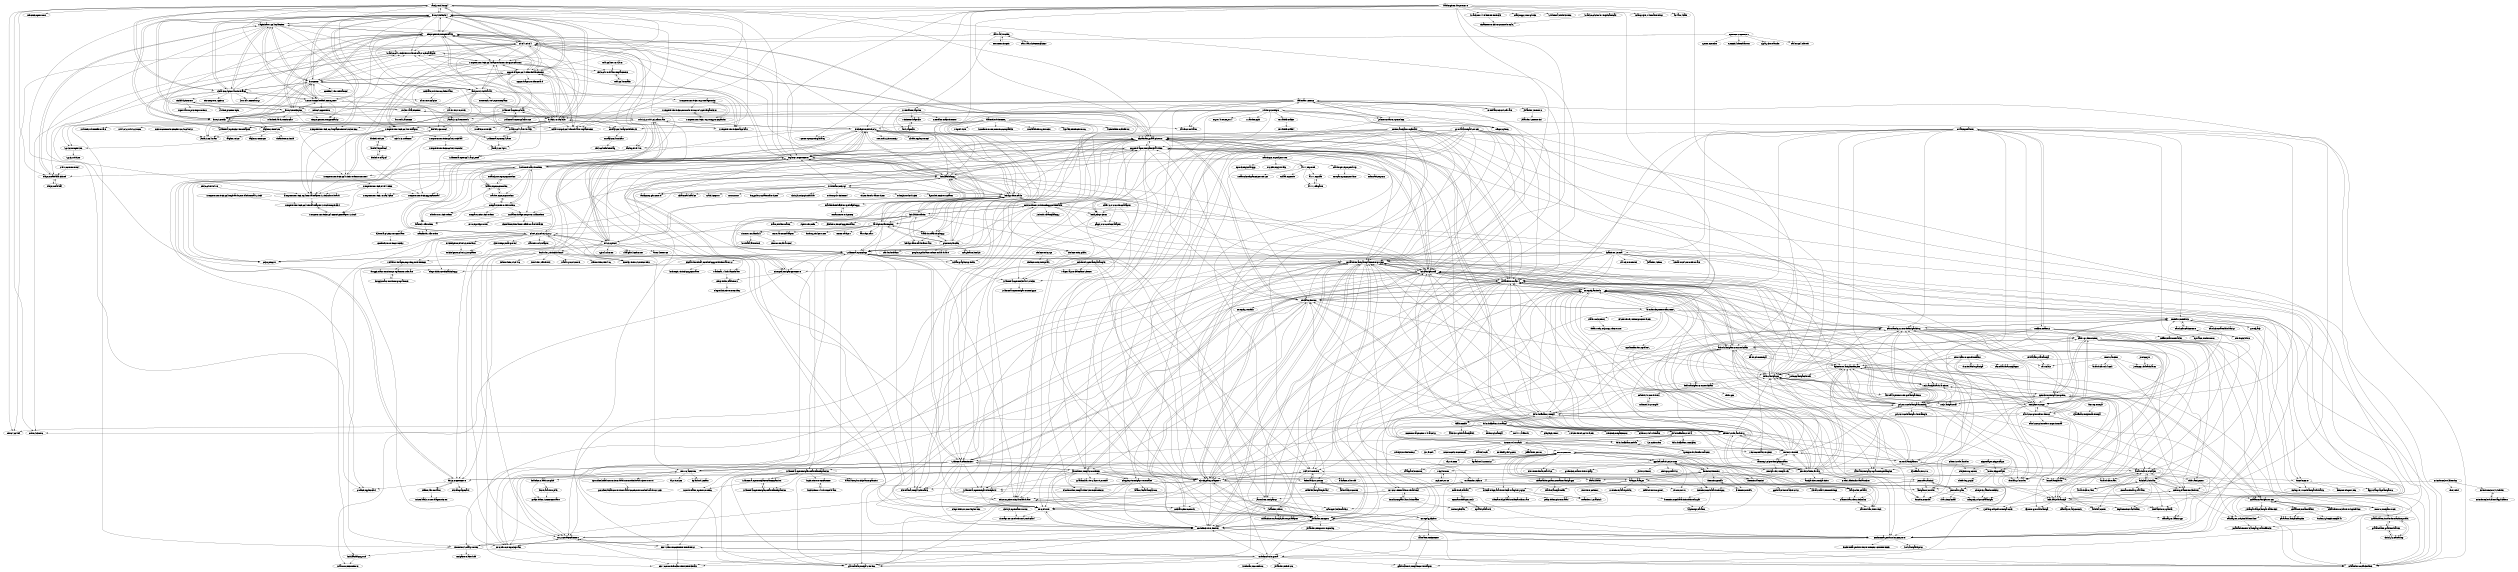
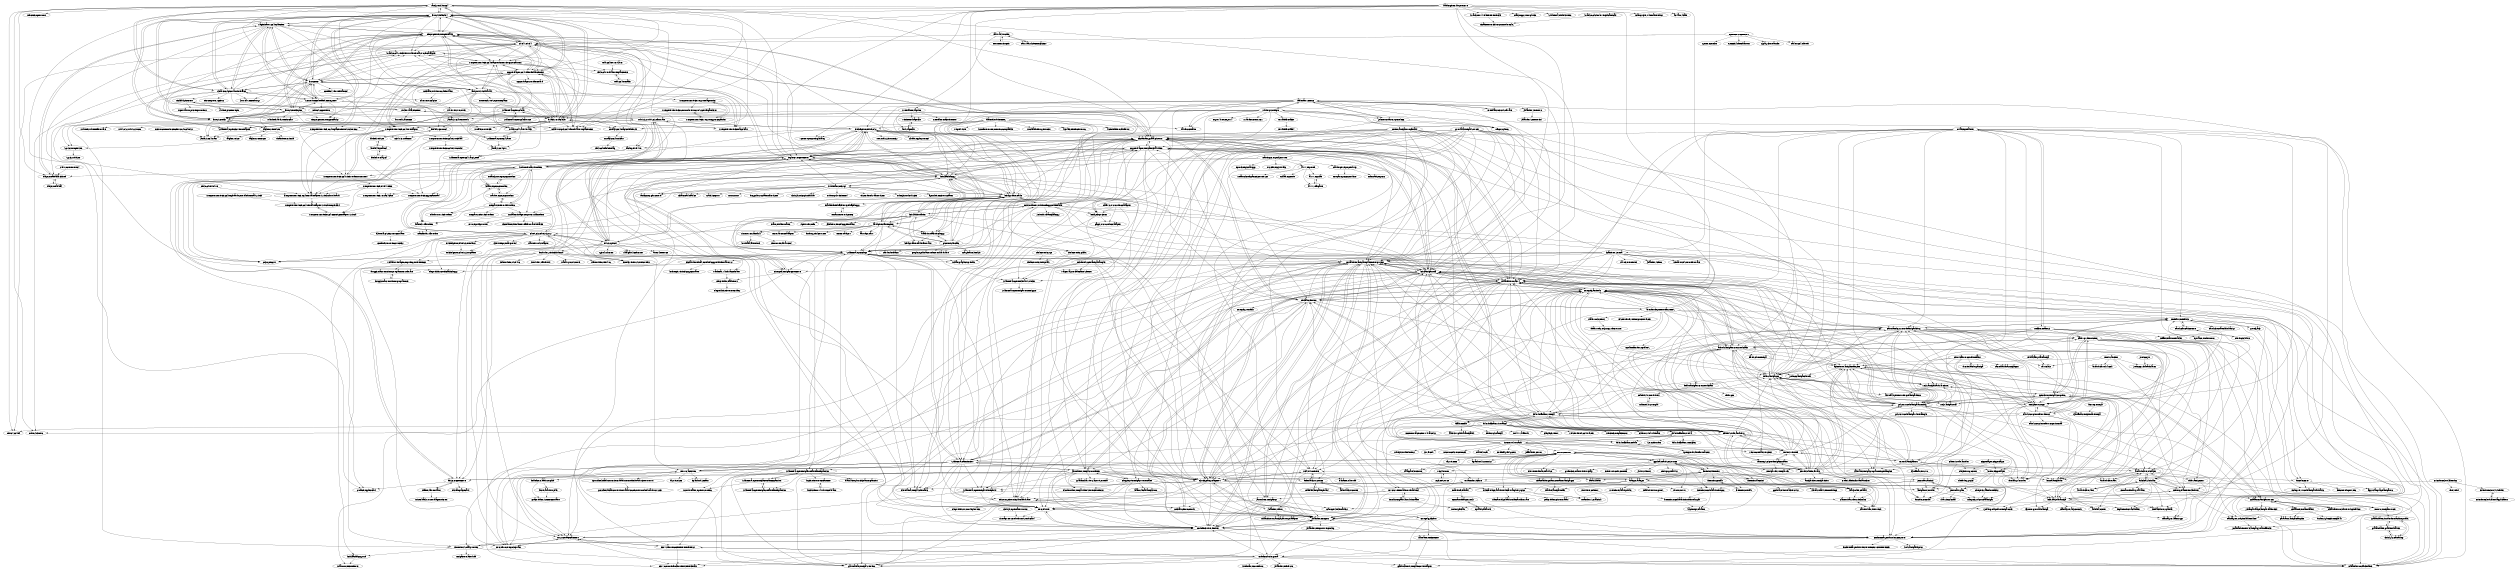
edge "radiomanV/TL866" -> "vdudouyt/minipro": added
node "wwarthen/Eph": label "wwarthen/Eph" -> "wwarthen/RomWBW"
node "daveho/Modulator": label "daveho/Modulator" -> "daveho/GALasm"
edge "alpine9000/amiga_examples" -> "bebbo/amiga-gcc": now "BartmanAbyss/vscode-amiga-debug" -> "bebbo/amiga-gcc"
node "ReservoirGods/GODLIB": added
